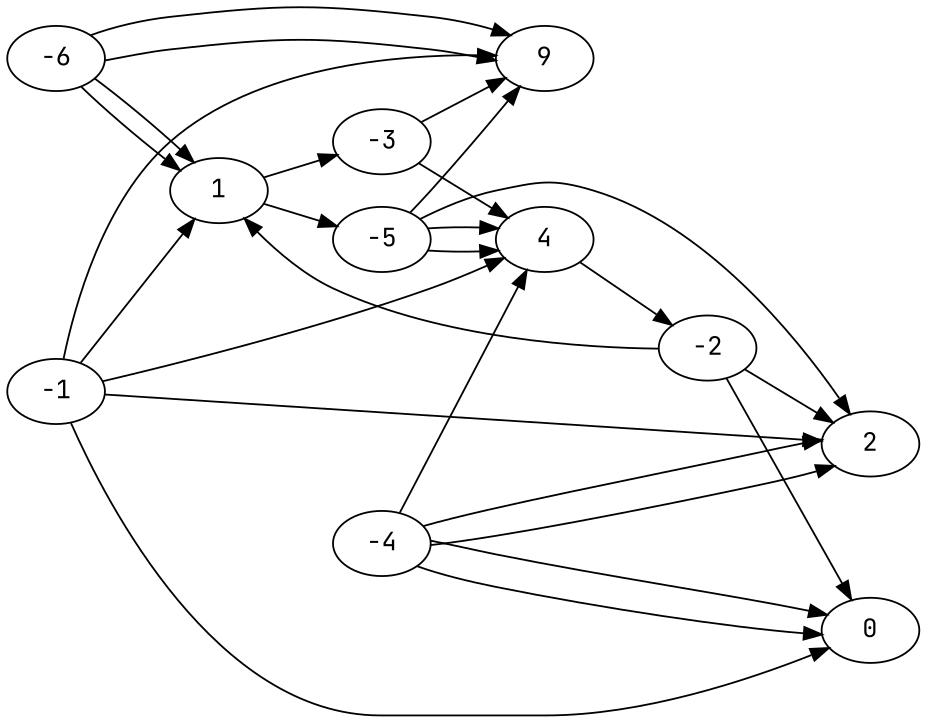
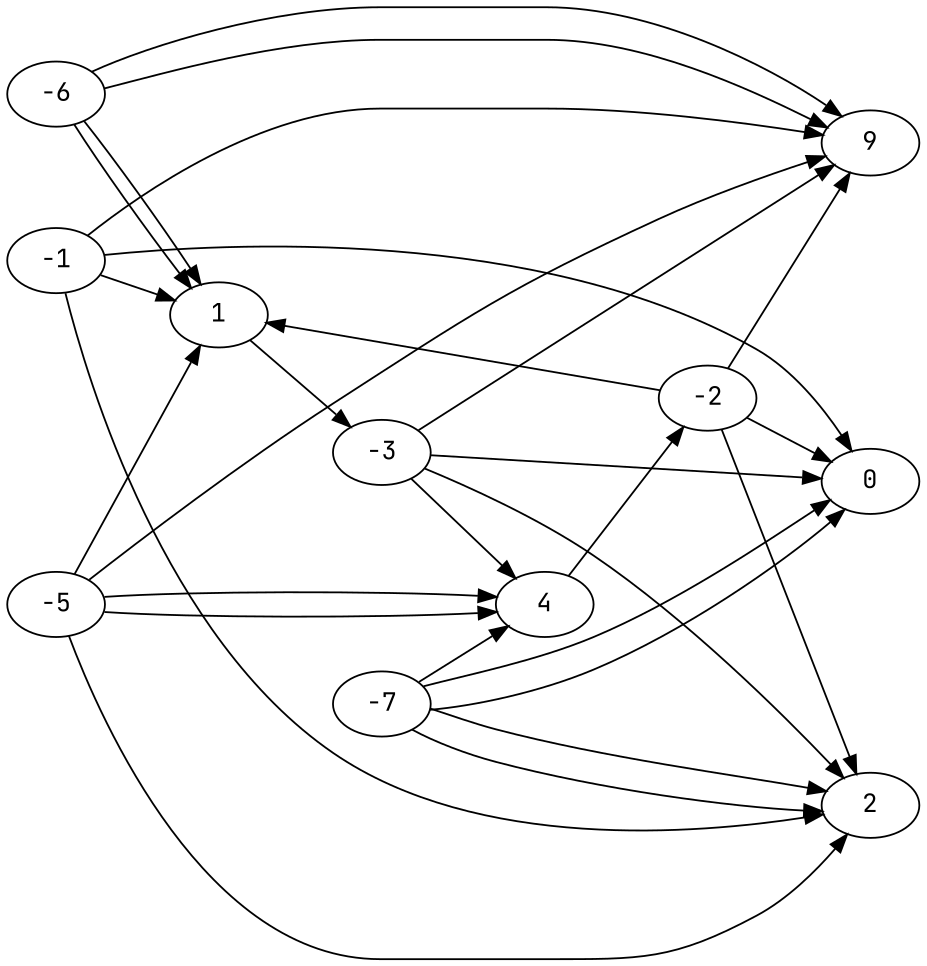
edge "1" -> "-5": reversed
edge "-2" -> "9": added
edge "-1" -> "4": removed
edge "-3" -> "0": added
node "-4": label "-4" -> "-7"
edge "-3" -> "2": added
